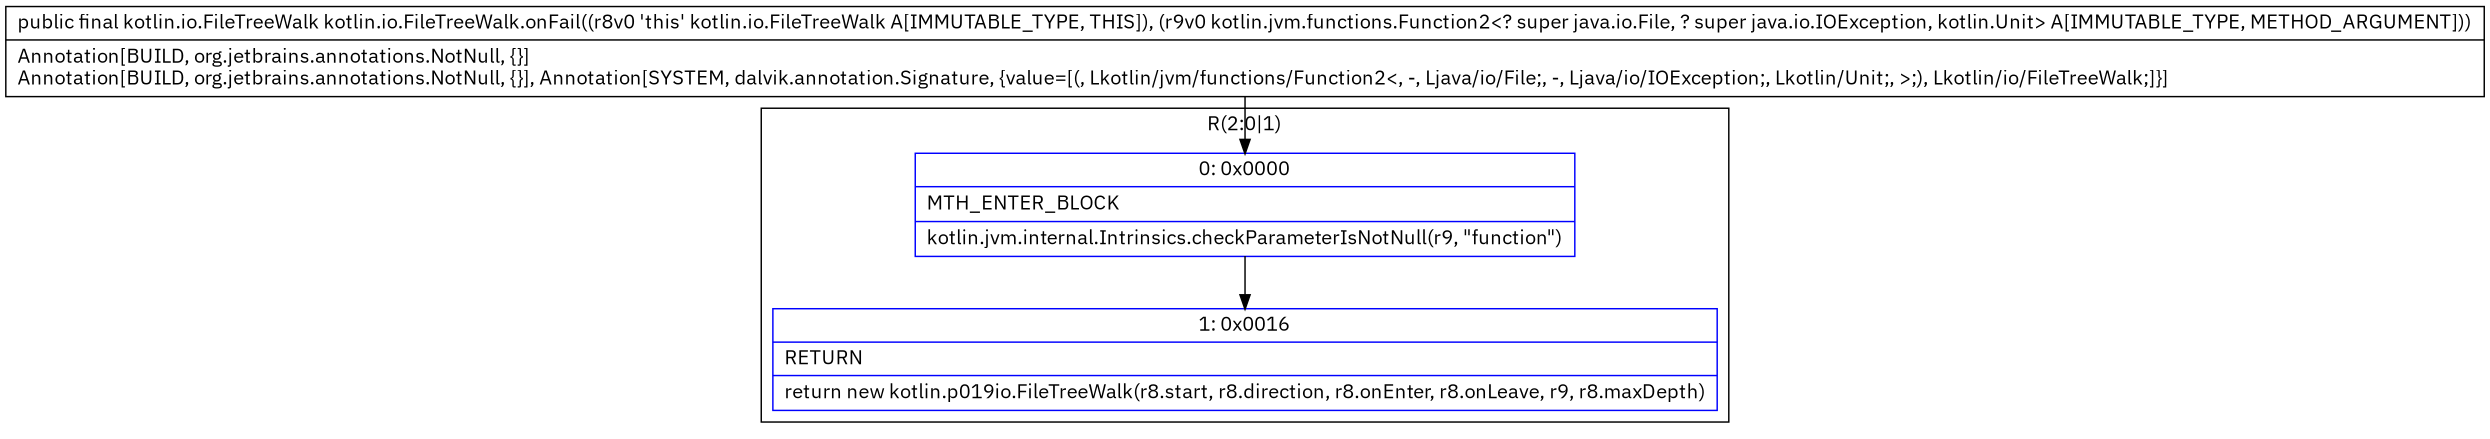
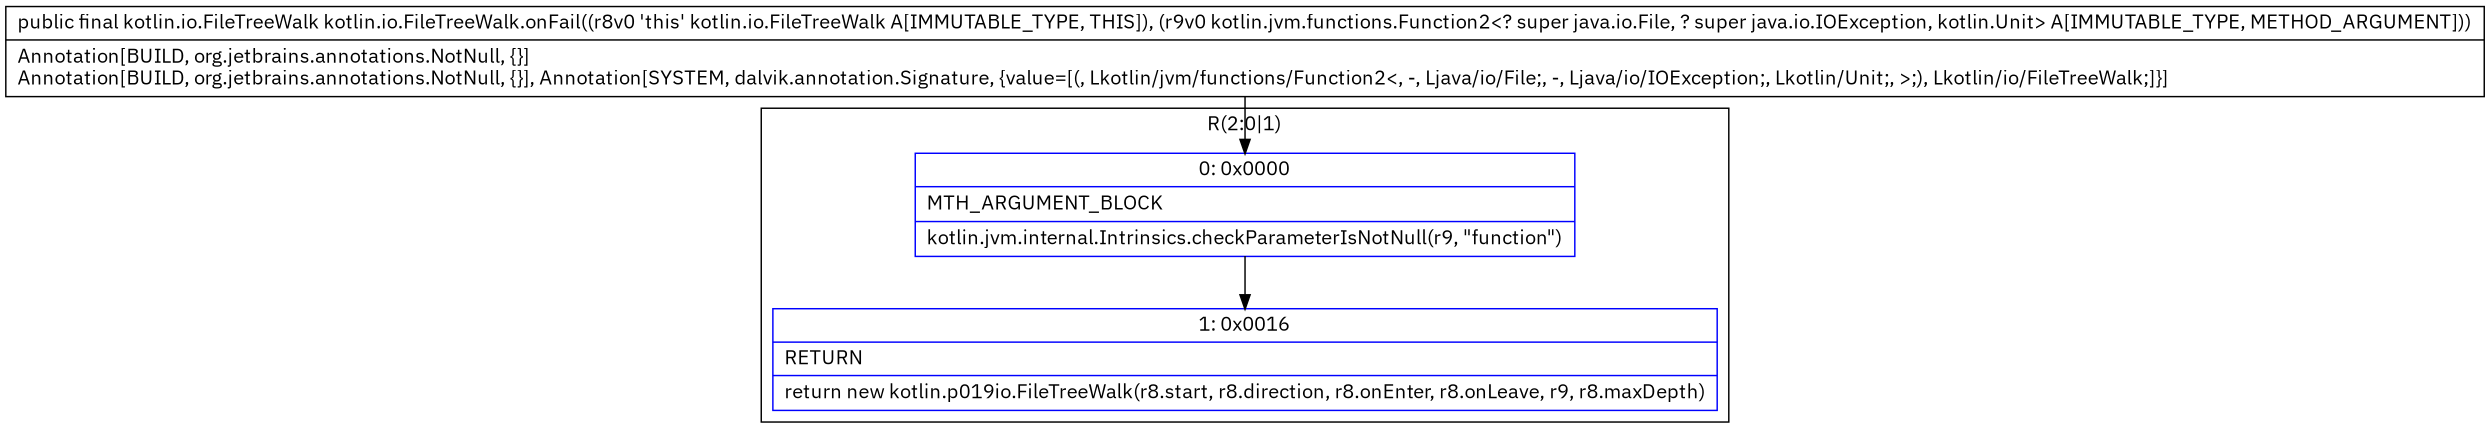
node "0: 0x0000": text "MTH_ENTER_BLOCK" -> "MTH_ARGUMENT_BLOCK"
